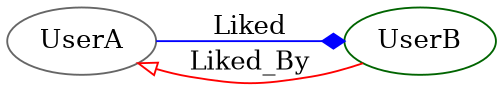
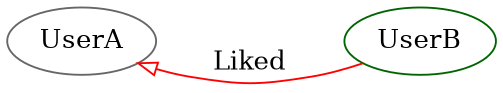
edge "UserA" -> "UserB": removed, label "Liked"
edge "UserB" -> "UserA": label "Liked_By" -> "Liked"
